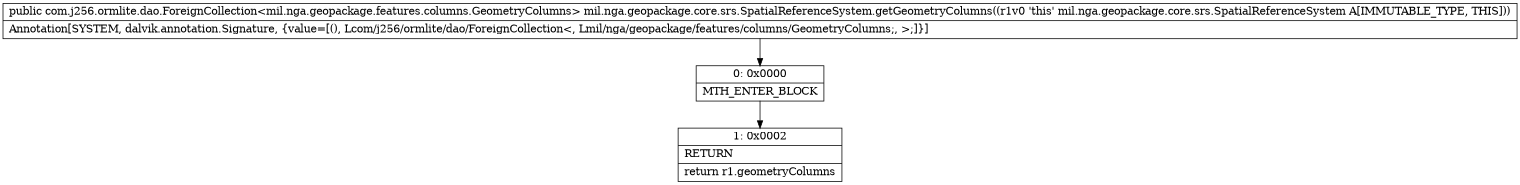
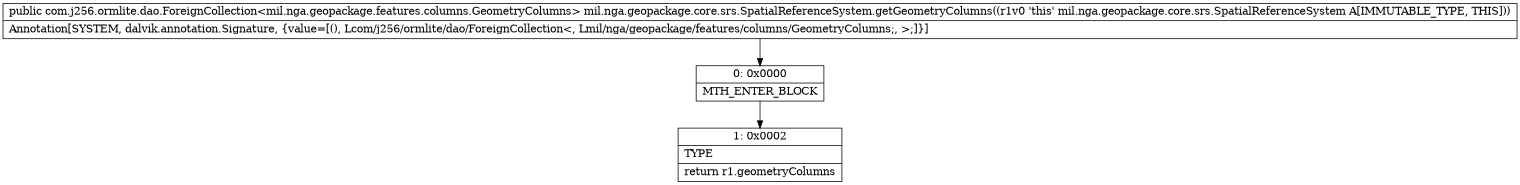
node "1: 0x0002": text "RETURN" -> "TYPE"
